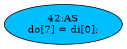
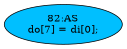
node "42:AS do[7] = di[0];": label "42:AS do[7] = di[0];" -> "82:AS do[7] = di[0];"
